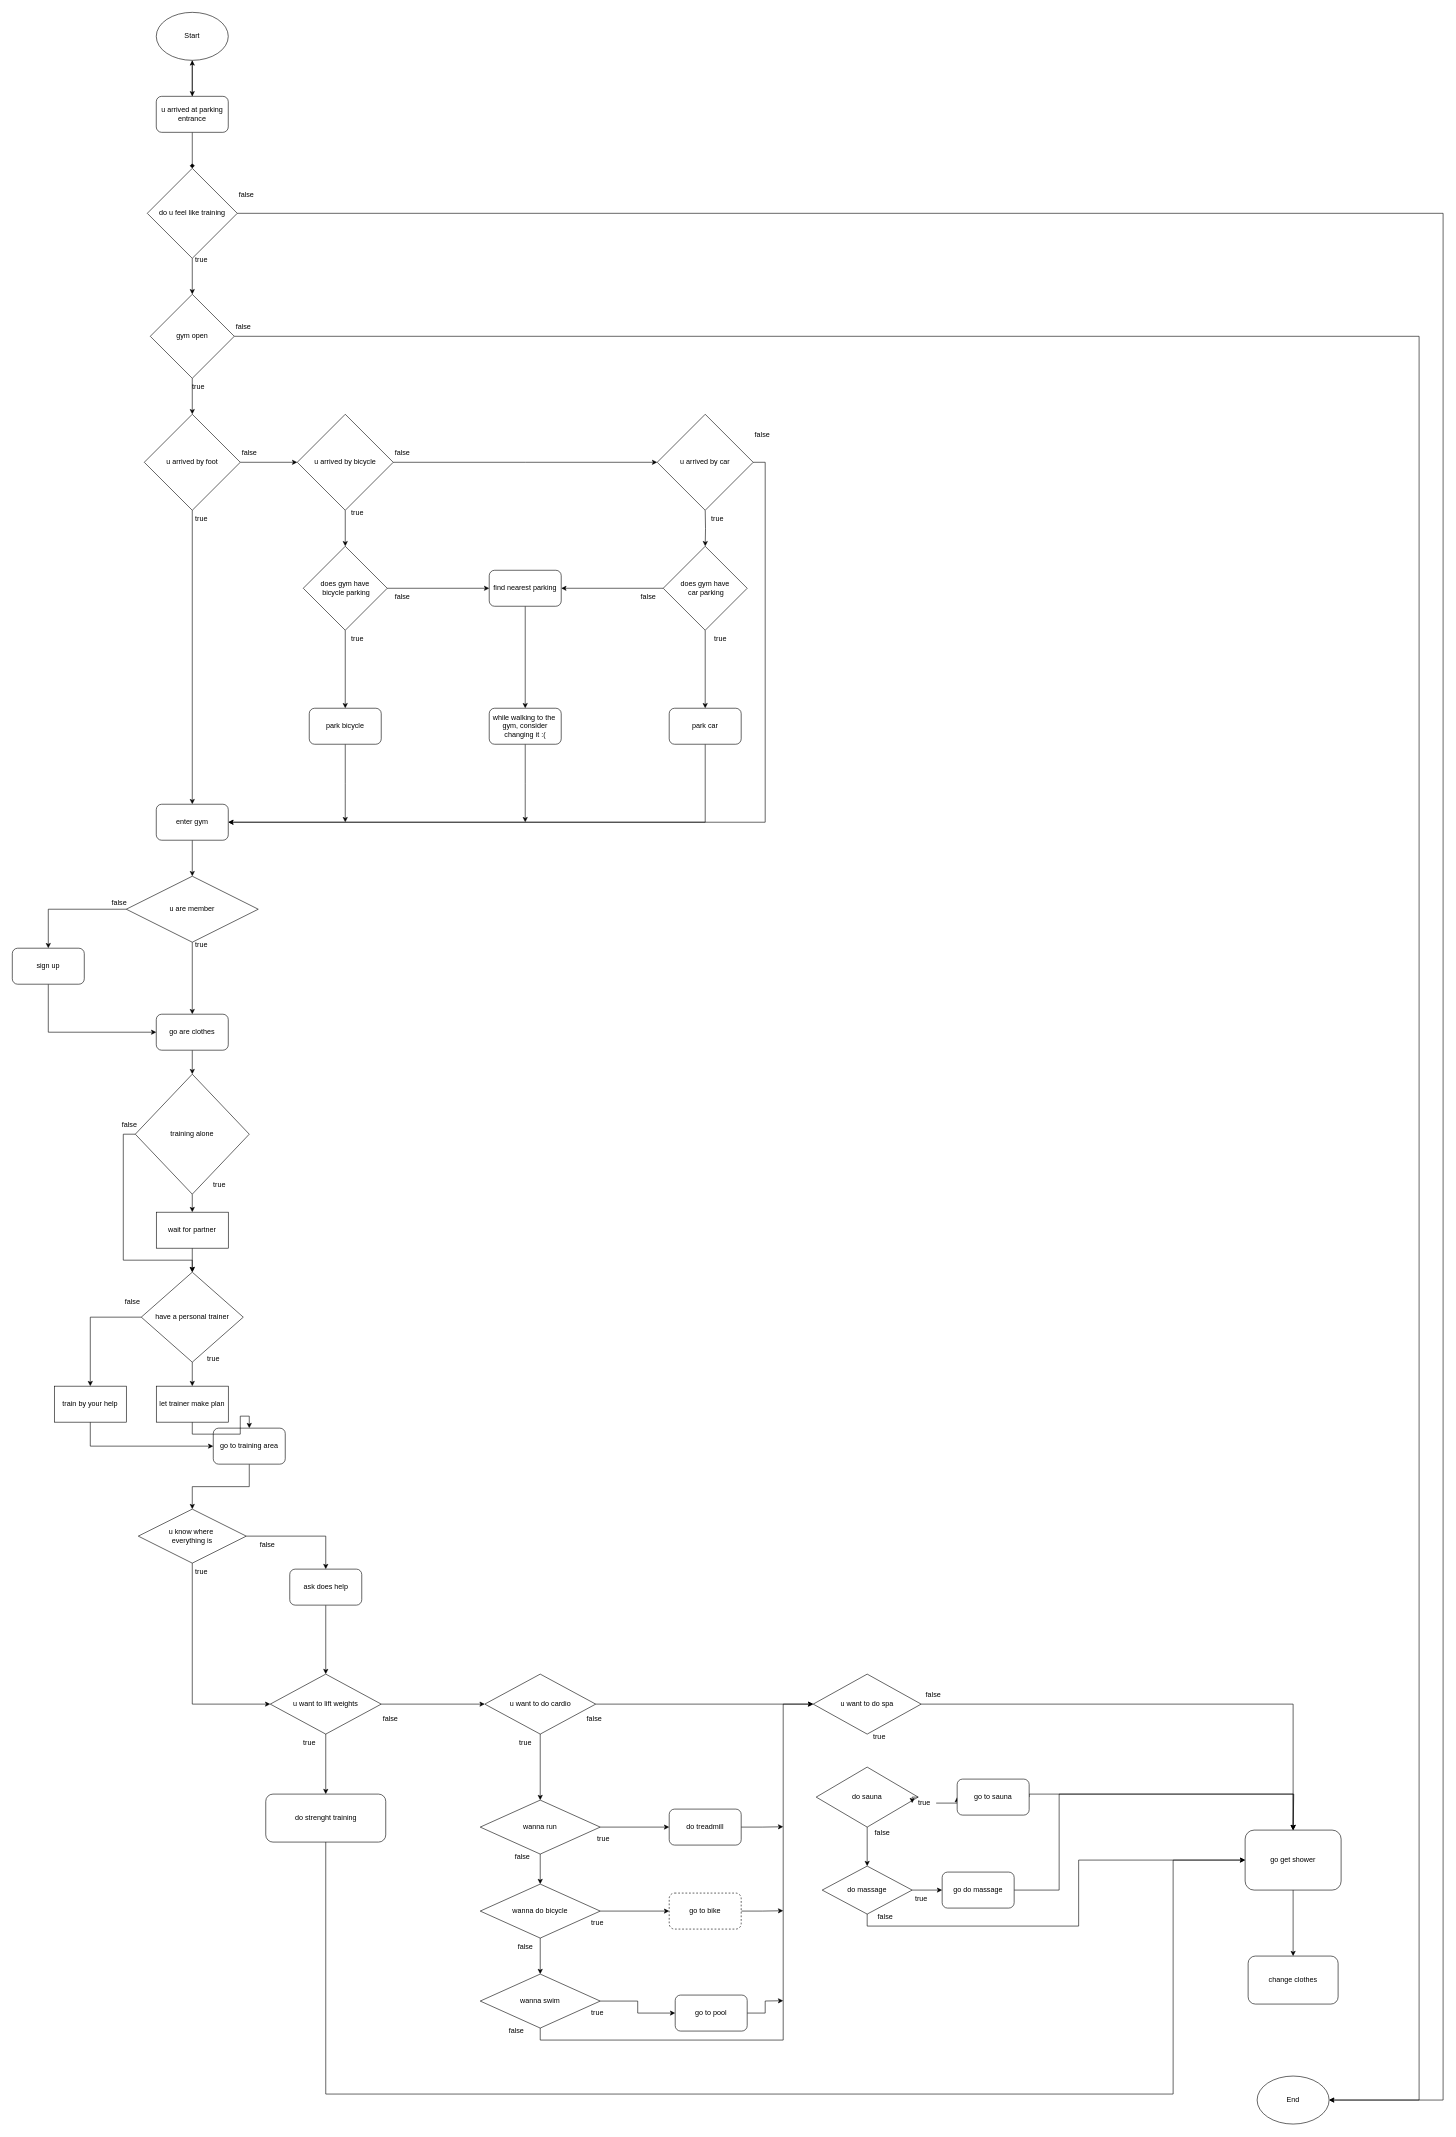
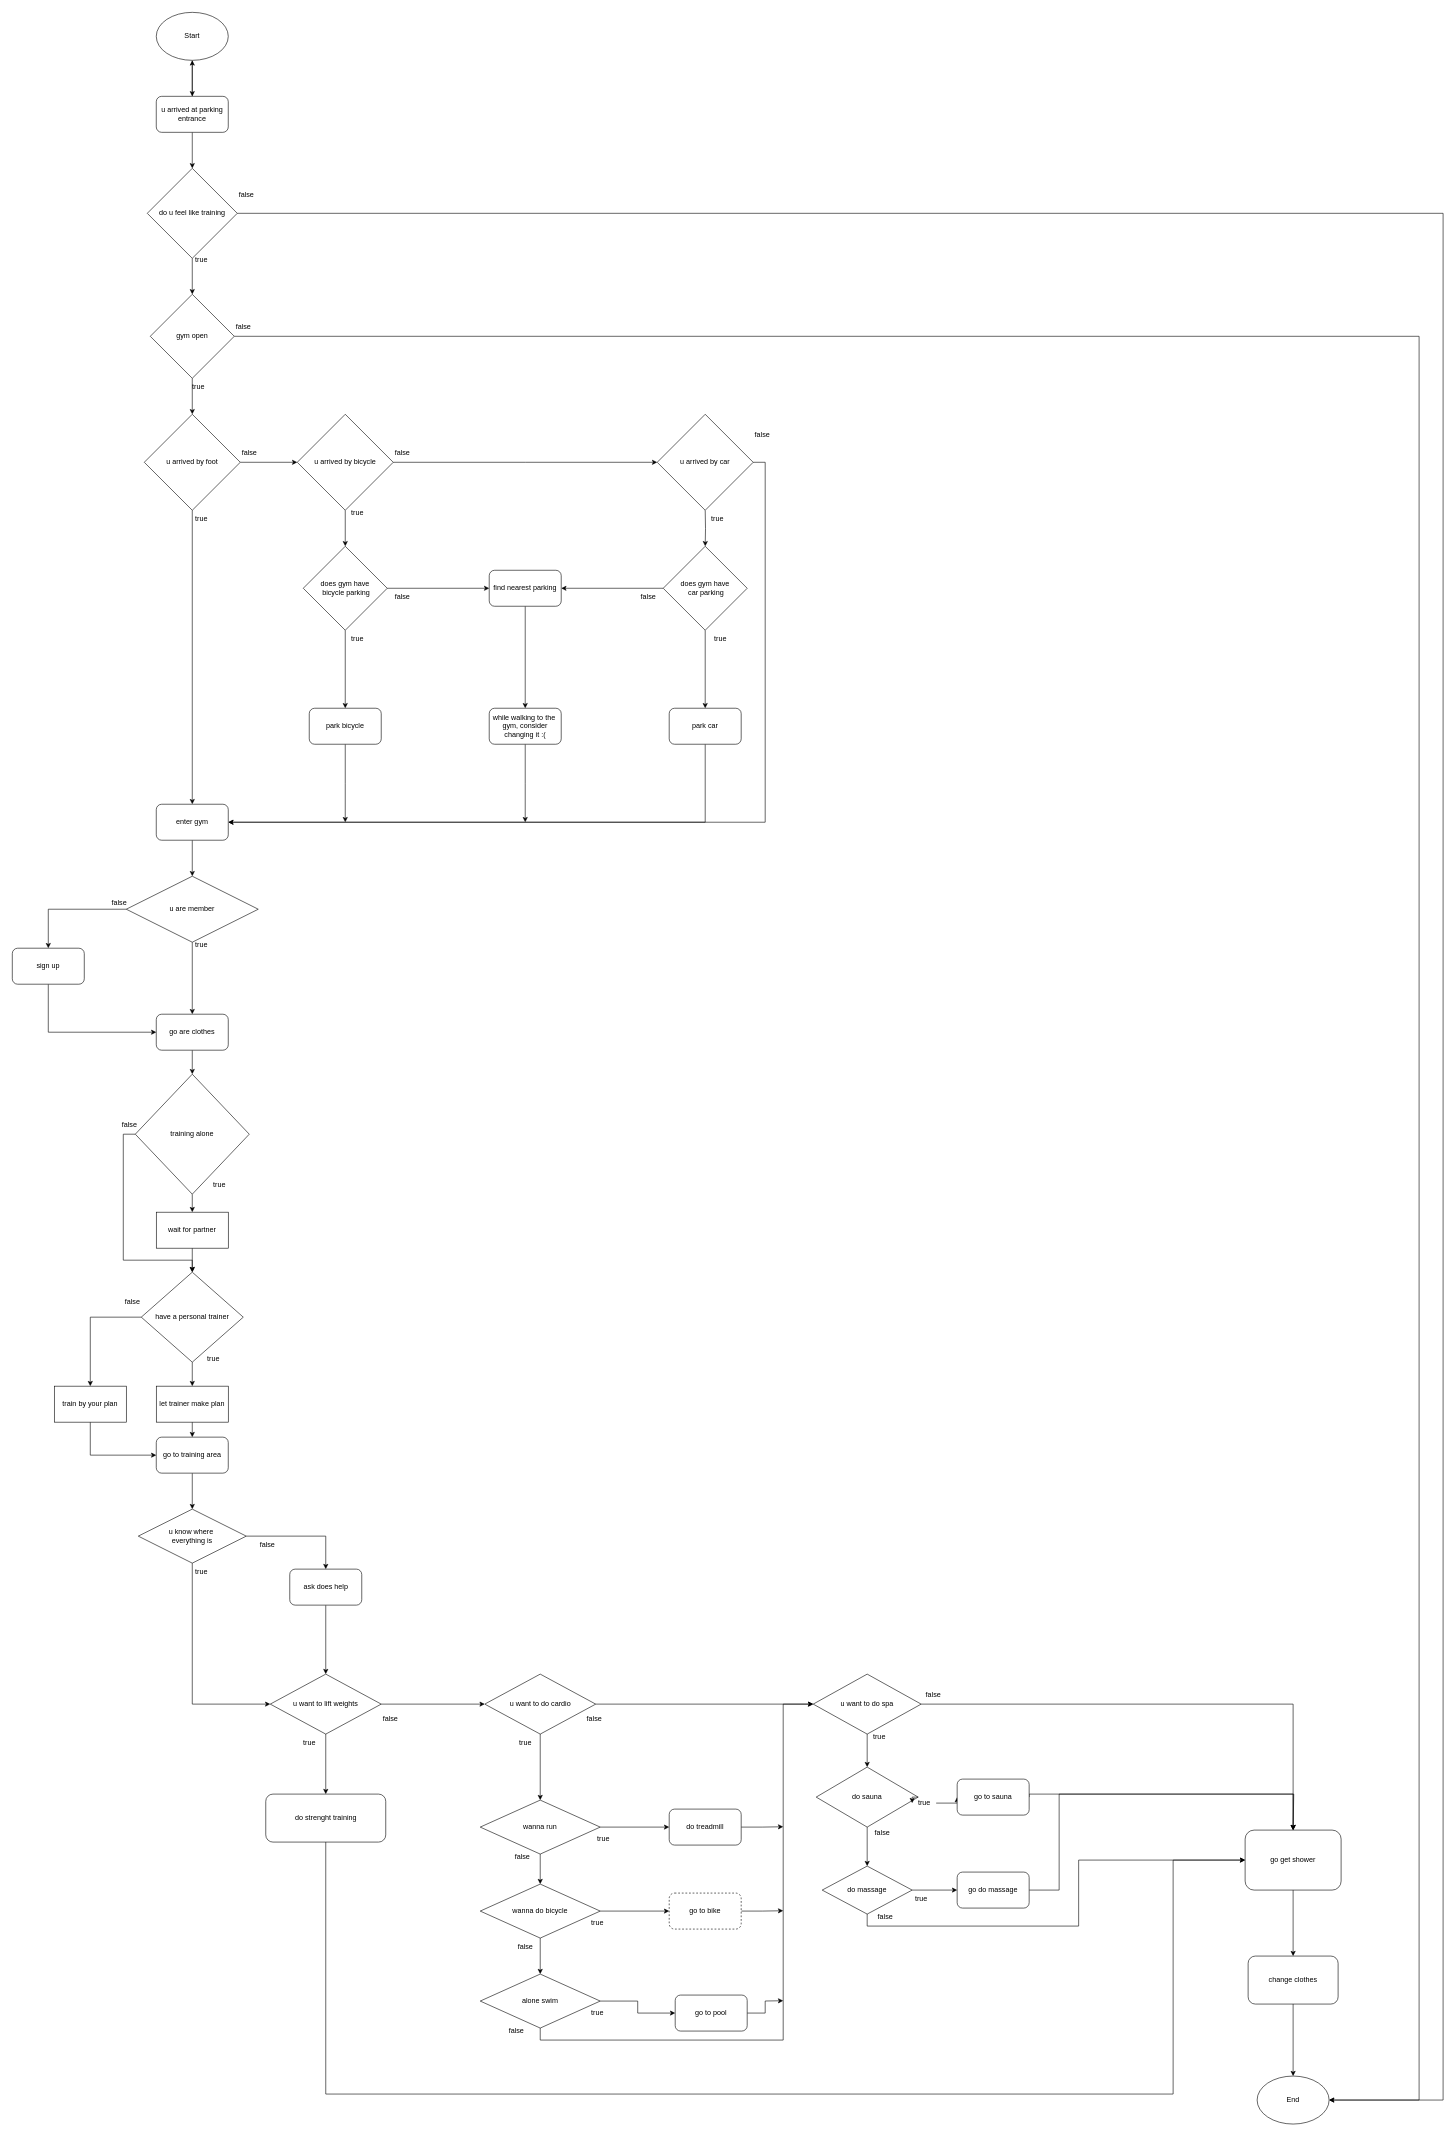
edge "u arrived at parking entrance" -> "do u feel like training": arrowhead diamond -> classic
node "train by your help": label "train by your help" -> "train by your plan"
node "go to training area": moved (249, 1446) -> (192, 1455)
edge "u want to do spa" -> "do sauna": added
node "go do massage": moved (978, 1890) -> (993, 1890)
node "wanna swim": label "wanna swim" -> "alone swim"
edge "change clothes" -> "End": added
